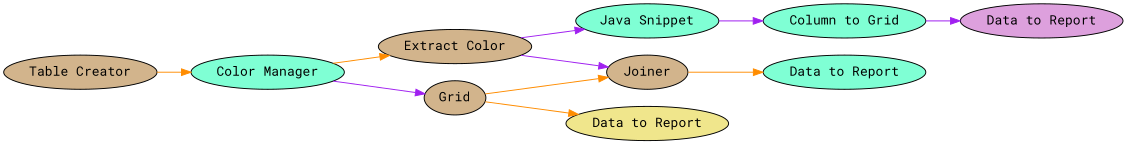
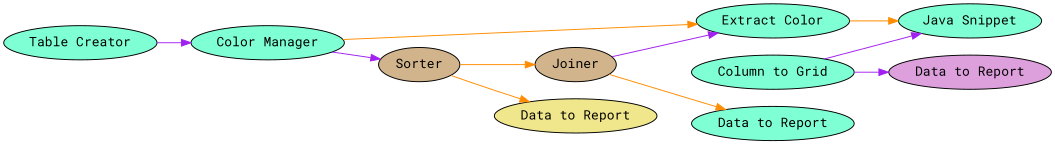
edge "Java Snippet" -> "Column to Grid": reversed
edge "Extract Color" -> "Java Snippet": color purple -> darkorange
node "Extract Color": fillcolor tan -> aquamarine
edge "Extract Color" -> "Joiner": reversed
node "Table Creator": fillcolor tan -> aquamarine
edge "Table Creator" -> "Color Manager": color darkorange -> purple
node "Grid": label "Grid" -> "Sorter"
